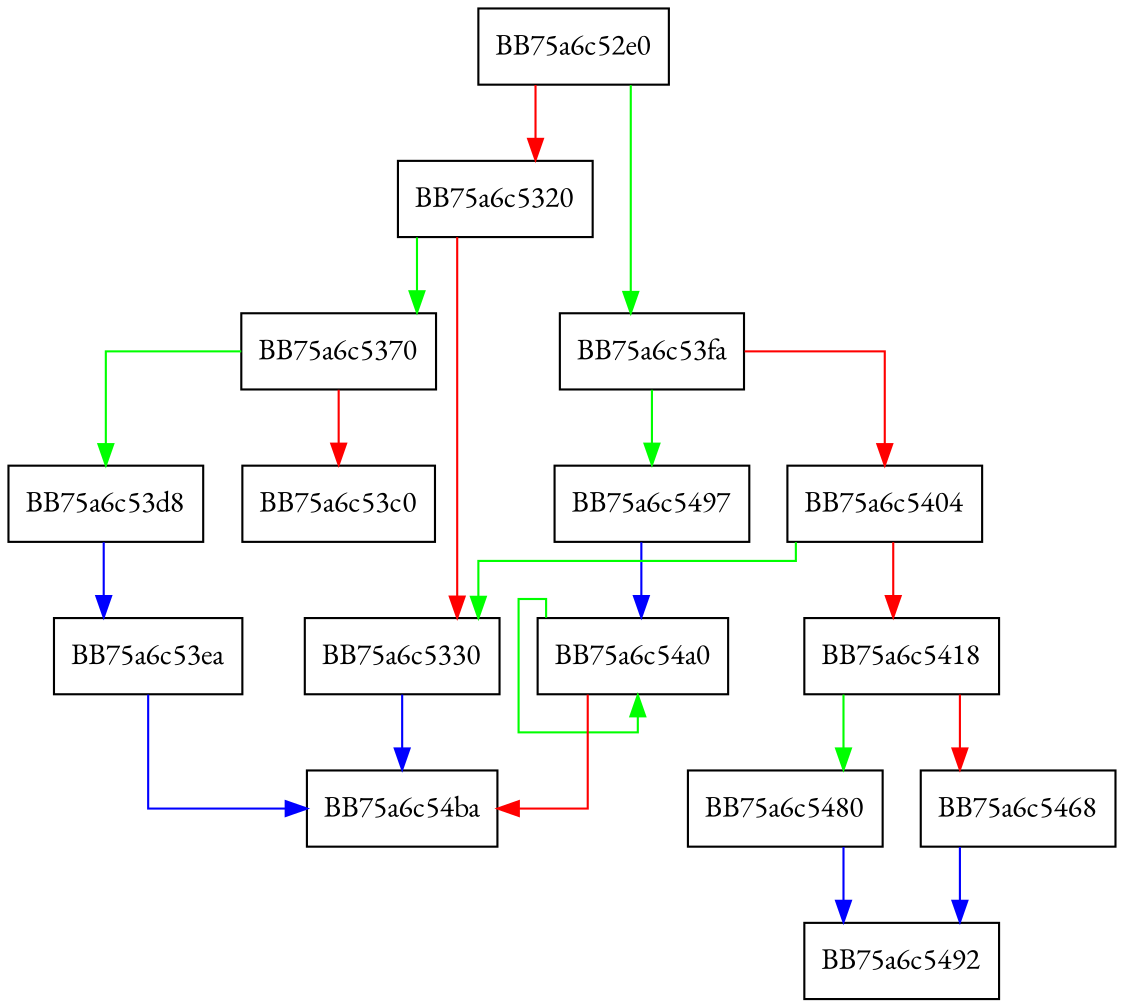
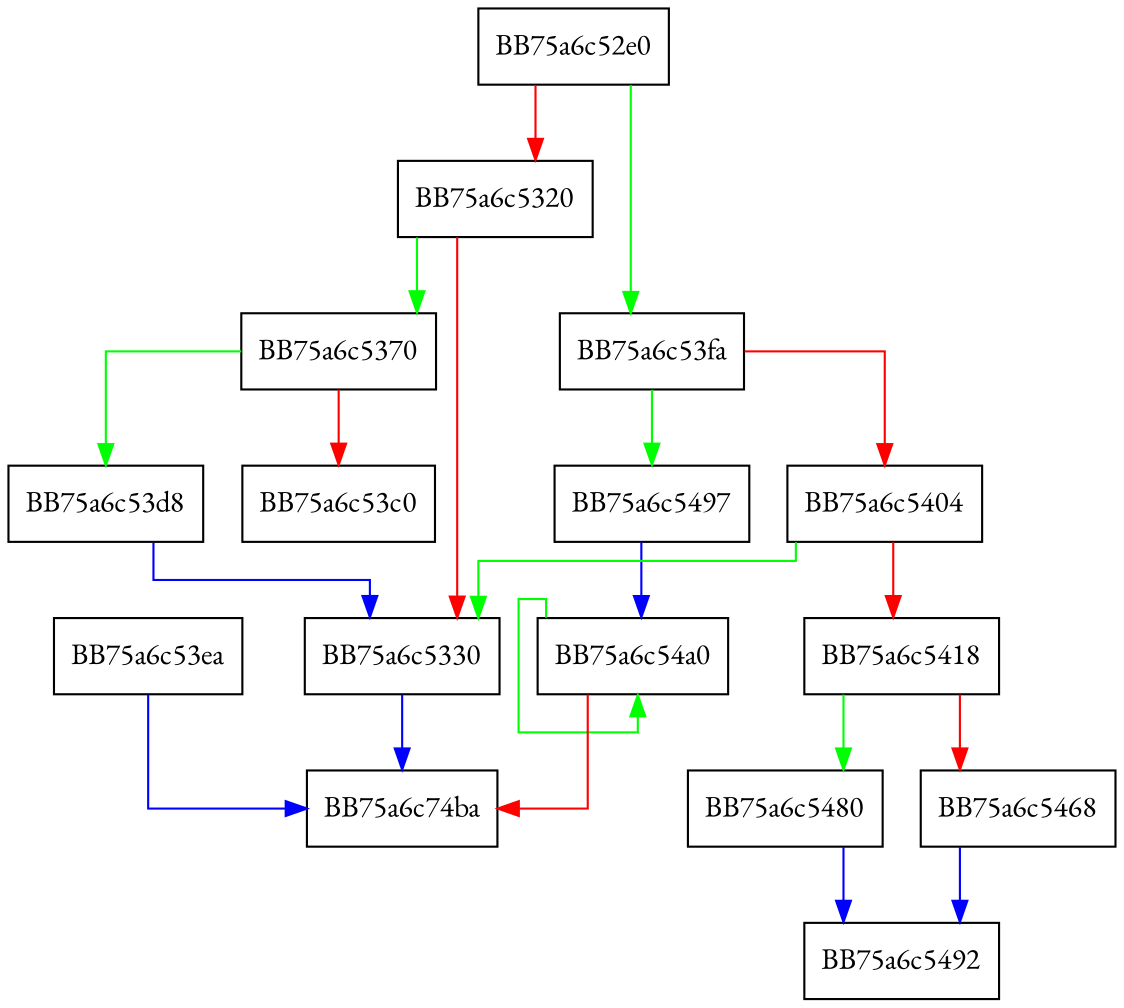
edge "BB75a6c53d8" -> "BB75a6c53ea": now "BB75a6c53d8" -> "BB75a6c5330"
node "BB75a6c54ba": label "BB75a6c54ba" -> "BB75a6c74ba"
